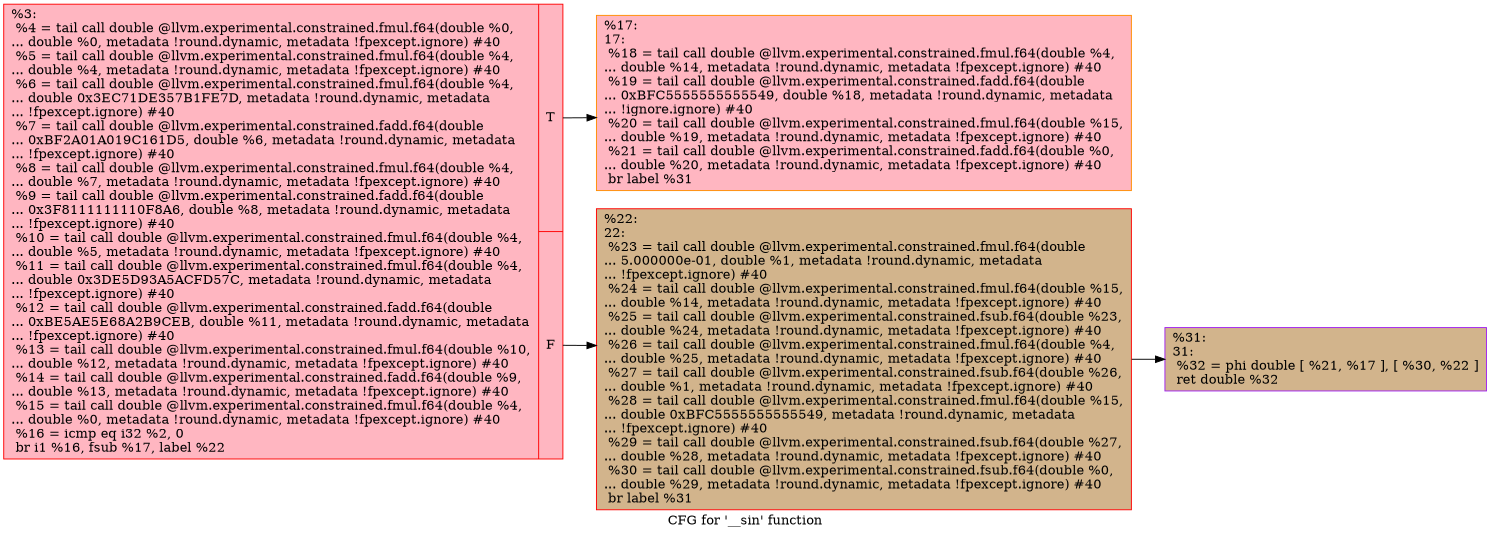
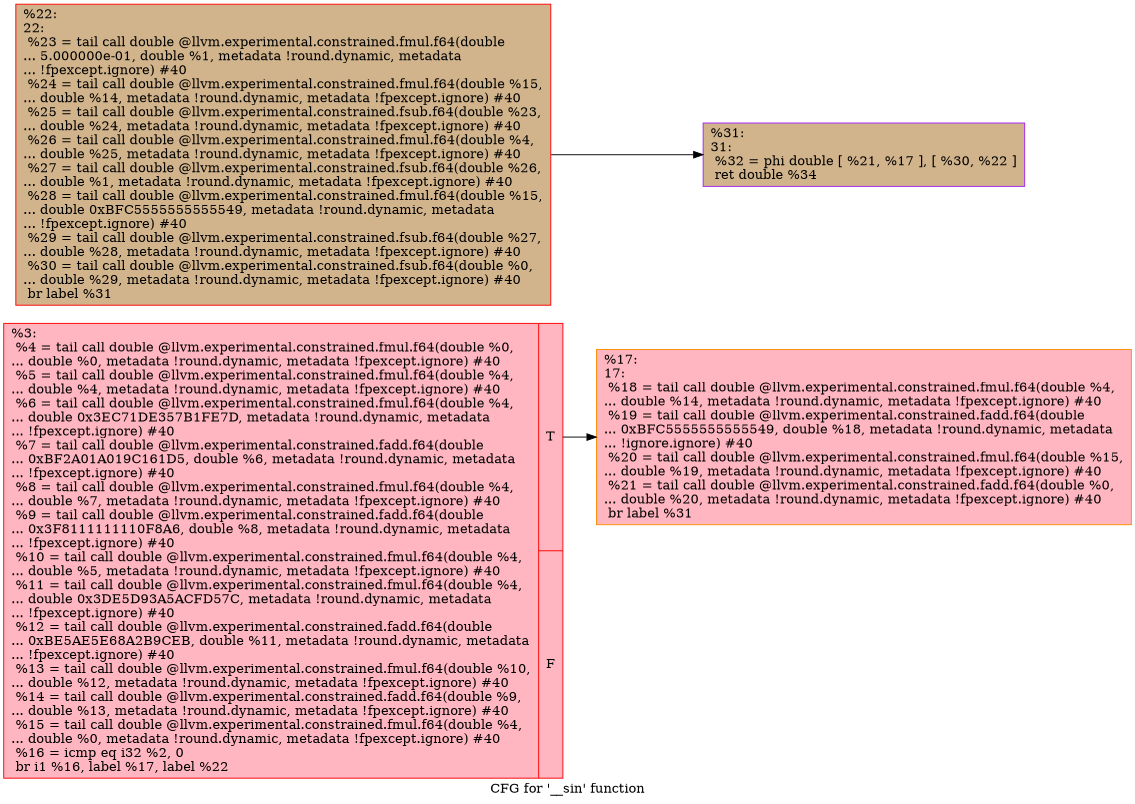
edge "%3:" -> "%22:": removed
node "%31:": text "ret double %32" -> "ret double %34"
node "%3:": text "br i1 %16, fsub %17, label %22" -> "br i1 %16, label %17, label %22"
